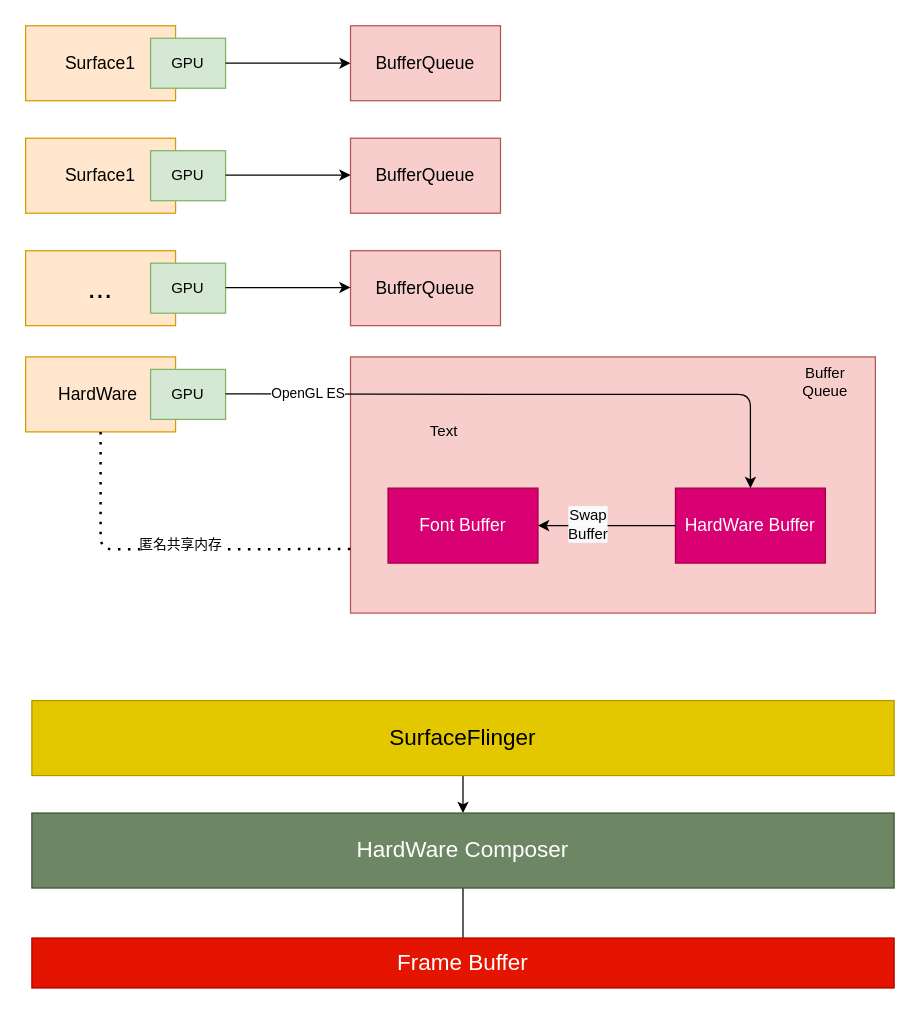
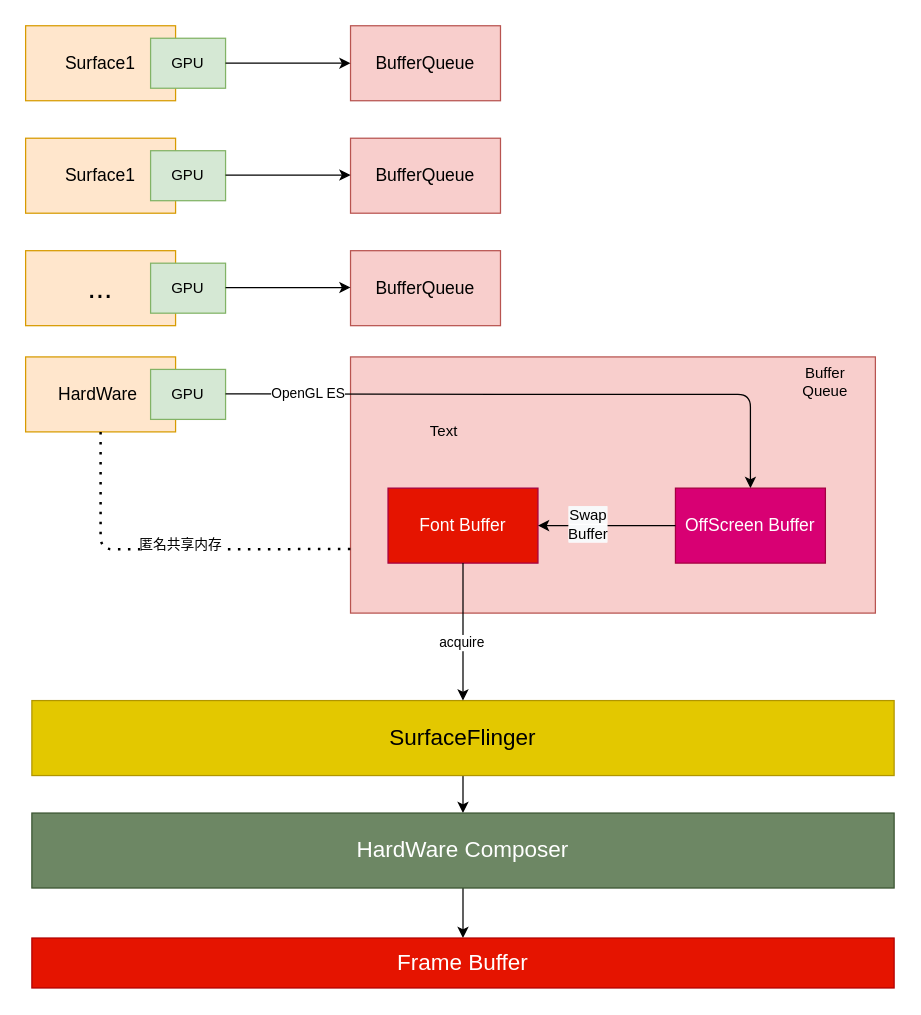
node "Font Buffer": fillcolor #d80073 -> #e51400
node "HardWare Buffer": label "HardWare Buffer" -> "OffScreen Buffer"
edge "Font Buffer" -> "SurfaceFlinger": added, label "acquire"
edge "HardWare Composer" -- "Frame Buffer": arrowhead none -> classic
